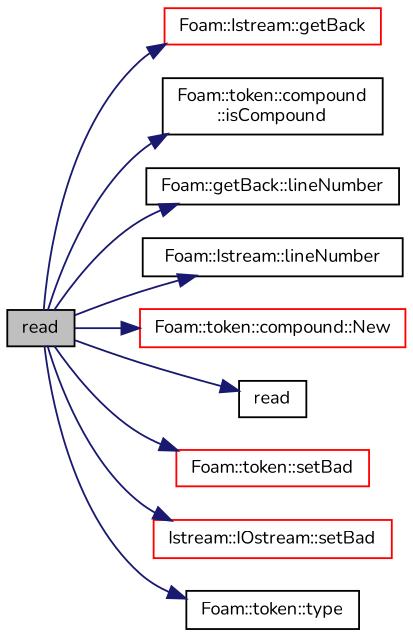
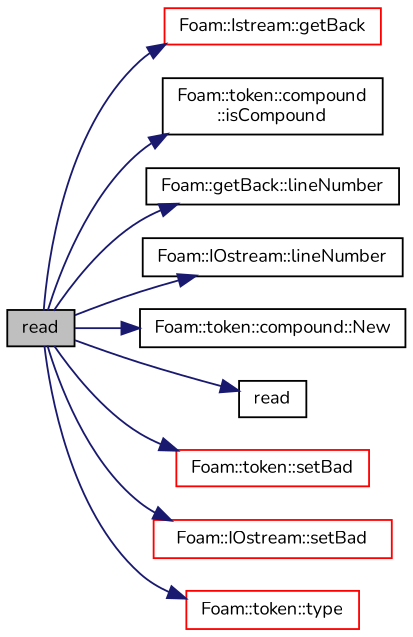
node "Foam::Istream::lineNumber": label "Foam::Istream::lineNumber" -> "Foam::IOstream::lineNumber"
node "Foam::token::compound::New": color red -> black
node "Istream::IOstream::setBad": label "Istream::IOstream::setBad" -> "Foam::IOstream::setBad"
node "Foam::token::type": color black -> red
